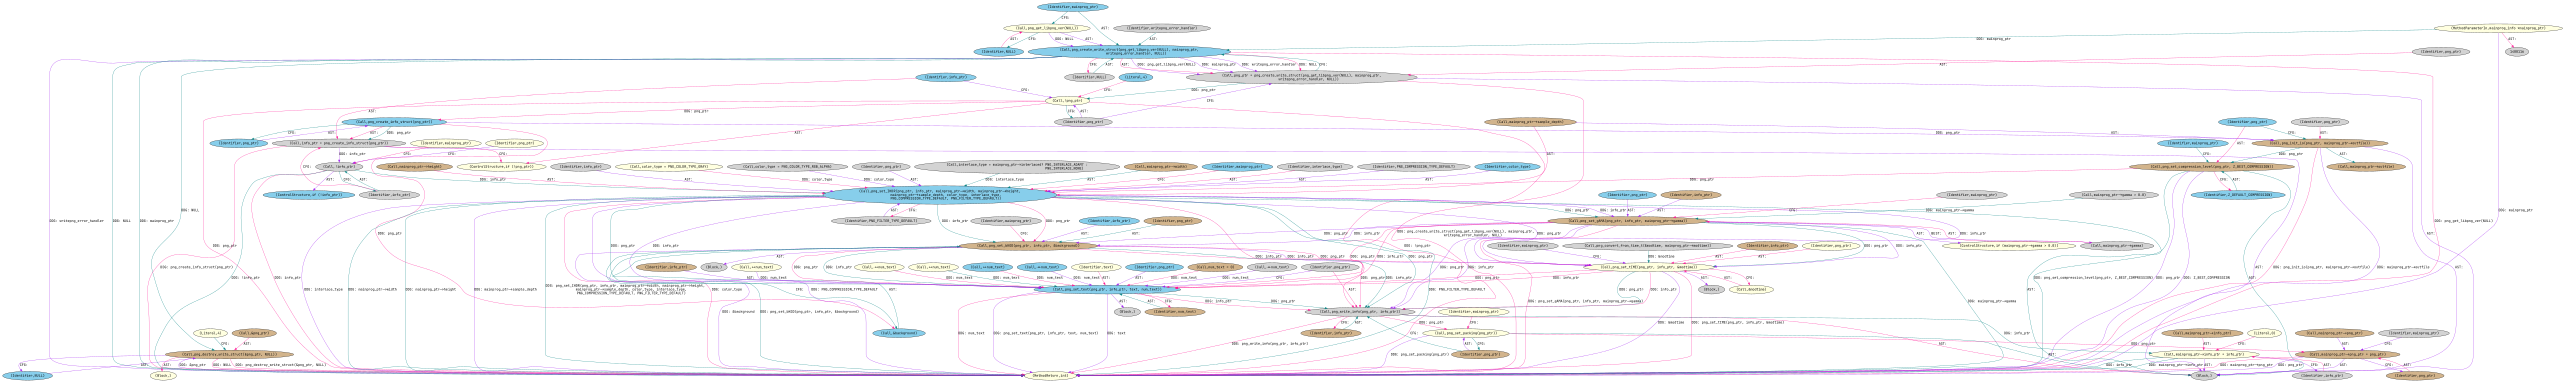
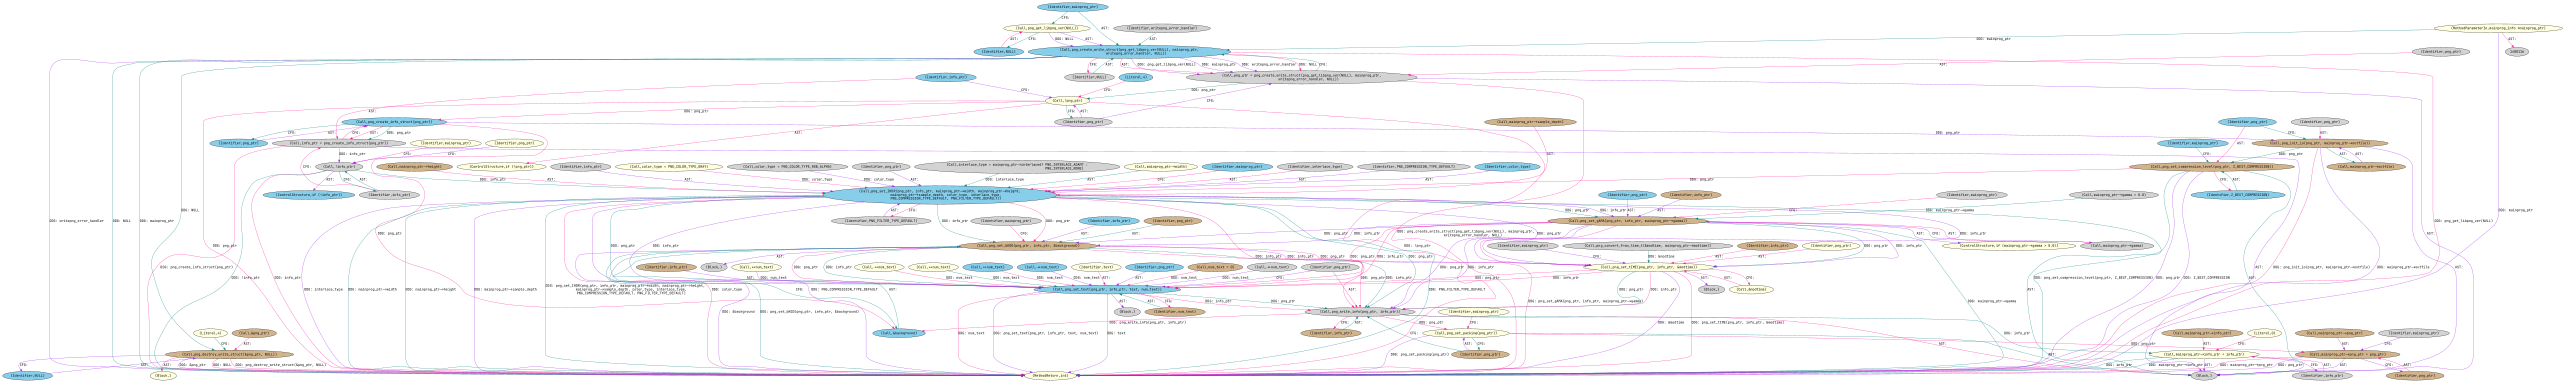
edge "(Call,mainprog_ptr->sample_depth)" -> "(Call,png_init_io(png_ptr, mainprog_ptr->outfile))": now "(Call,mainprog_ptr->outfile)" -> "(Call,png_init_io(png_ptr, mainprog_ptr->outfile))"
edge "(Call,info_ptr = png_create_info_struct(png_ptr))" -> "(ControlStructure,if (!png_ptr))": now "(Call,info_ptr = png_create_info_struct(png_ptr))" -> "(Call,png_create_info_struct(png_ptr))"
node "(Call,mainprog_ptr->width)": fillcolor tan -> lightyellow
node "(Identifier,Z_DEFAULT_COMPRESSION)": label "(Identifier,Z_DEFAULT_COMPRESSION)" -> "(Identifier,Z_BEST_COMPRESSION)"
edge "(Call,png_set_gAMA(png_ptr, info_ptr, mainprog_ptr->gamma))" -> "(Call,mainprog_ptr->gamma)": label "BEST: " -> "CFG: "
edge "(Call,png_write_info(png_ptr, info_ptr))" -> "(MethodReturn,int)": now "(Call,png_write_info(png_ptr, info_ptr))" -> "(Call,&background)"
